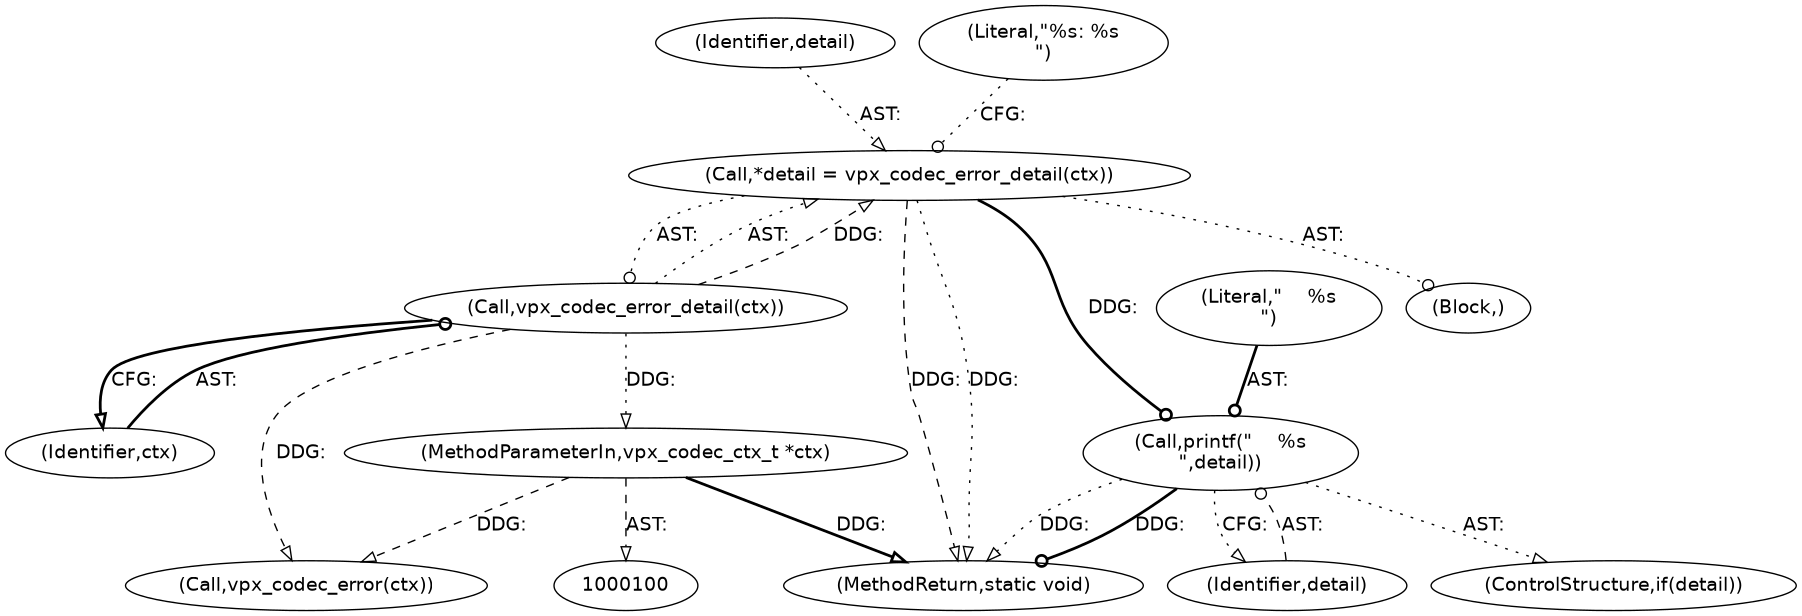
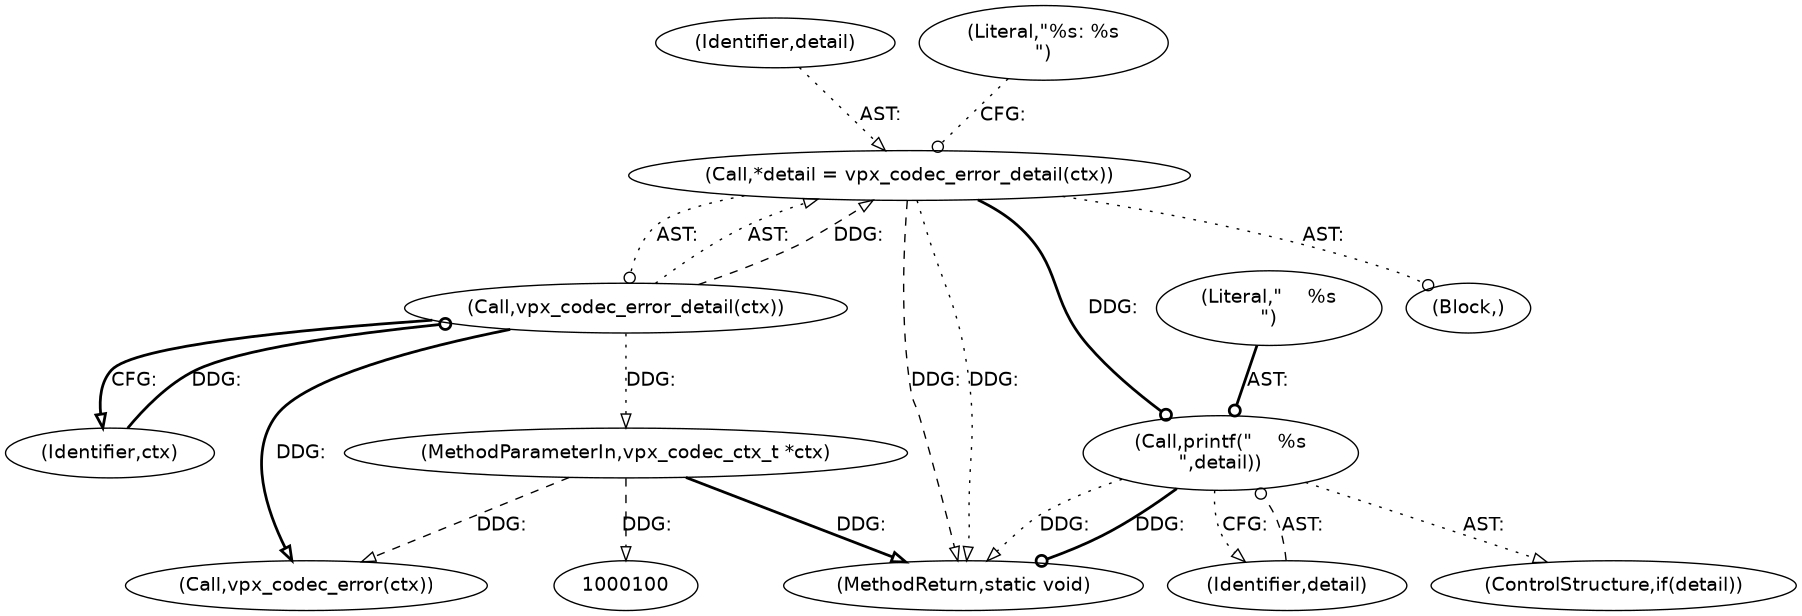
edge "(Identifier,ctx)" -> "(Call,vpx_codec_error_detail(ctx))": label "AST: " -> "DDG: "
edge "(Call,vpx_codec_error_detail(ctx))" -> "(Call,vpx_codec_error(ctx))": style dashed -> bold
edge "(MethodParameterIn,vpx_codec_ctx_t *ctx)" -> "1000100": label "AST: " -> "DDG: "
